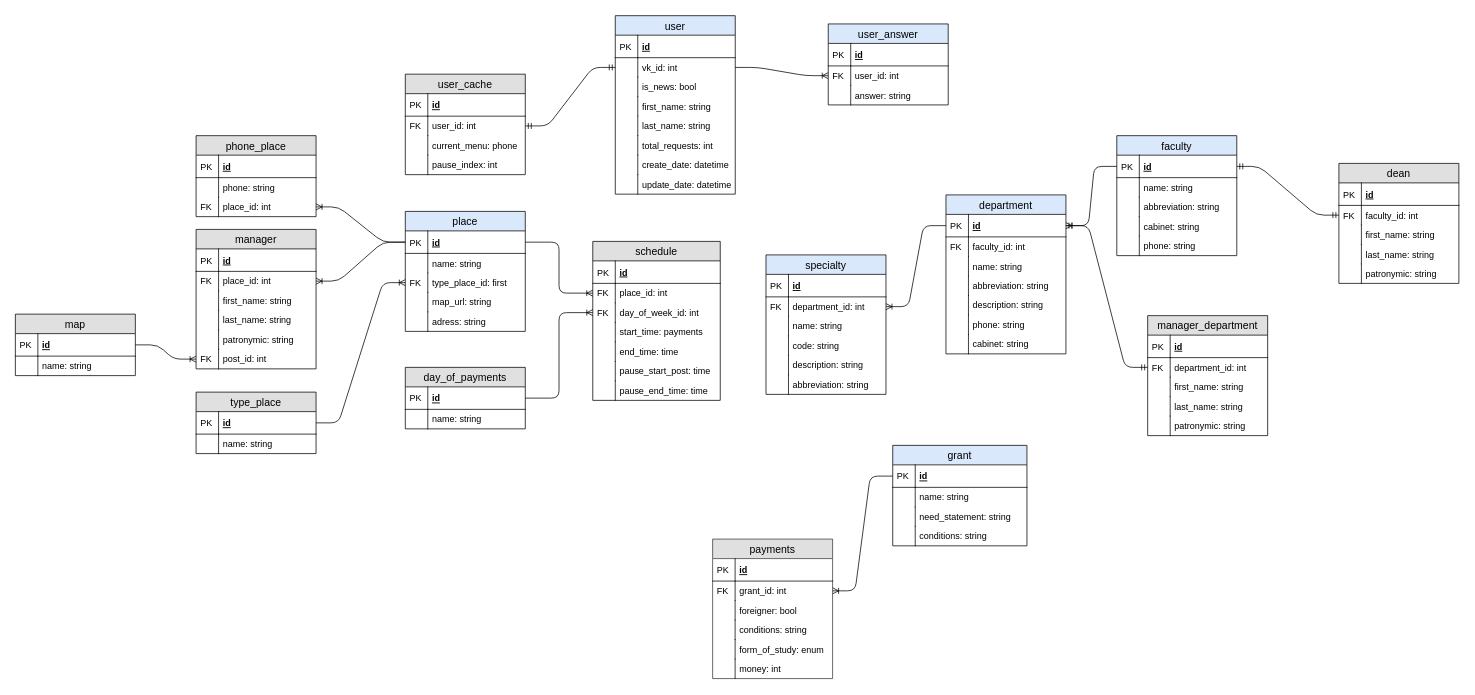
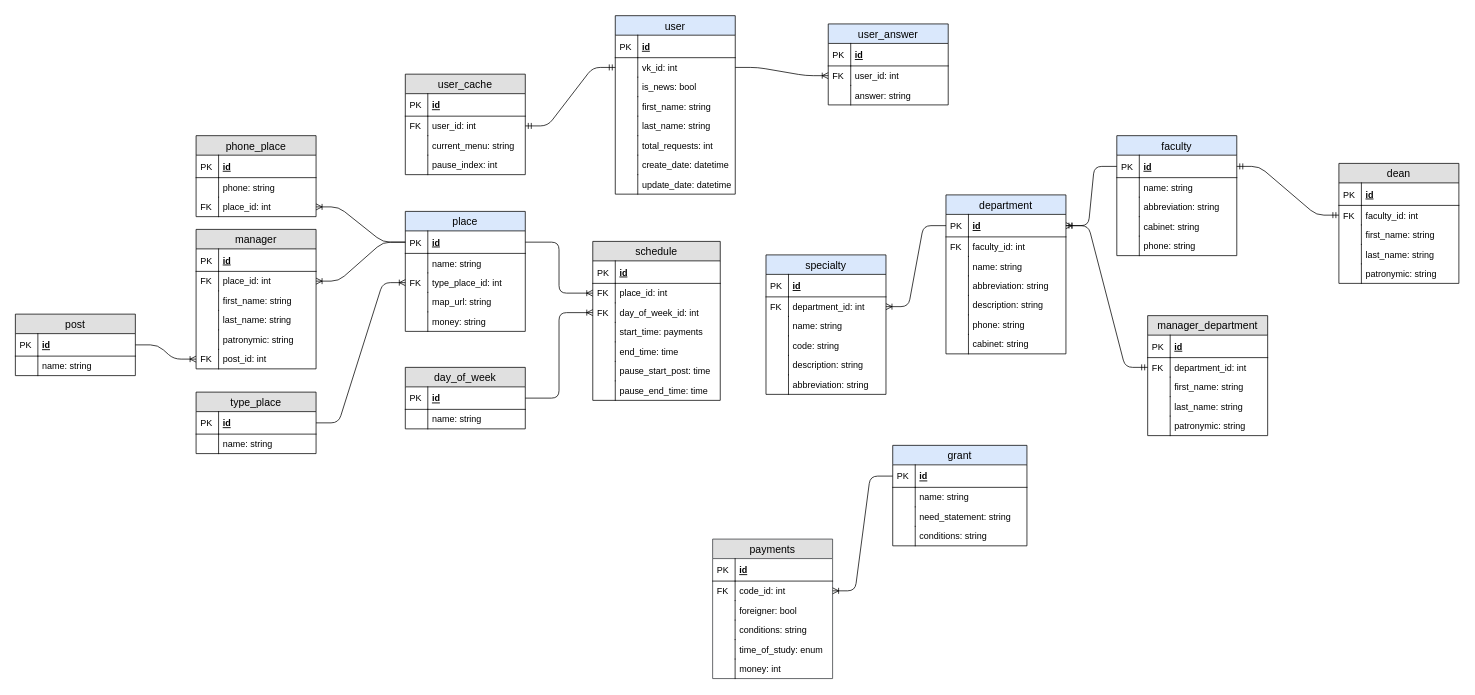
node "current_menu: phone": label "current_menu: phone" -> "current_menu: string"
node "type_place_id: first": label "type_place_id: first" -> "type_place_id: int"
node "adress: string": label "adress: string" -> "money: string"
node "map": label "map" -> "post"
node "day_of_payments": label "day_of_payments" -> "day_of_week"
node "grant_id: int": label "grant_id: int" -> "code_id: int"
node "form_of_study: enum": label "form_of_study: enum" -> "time_of_study: enum"
